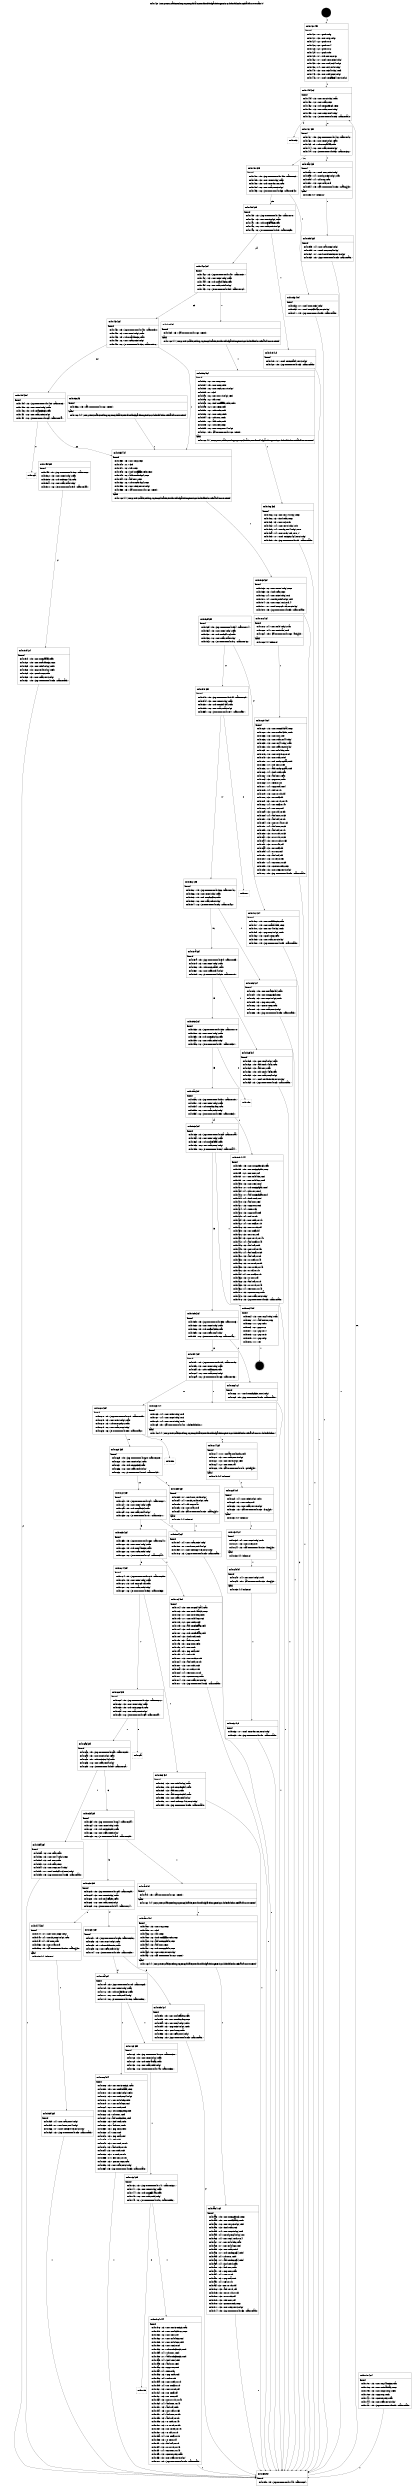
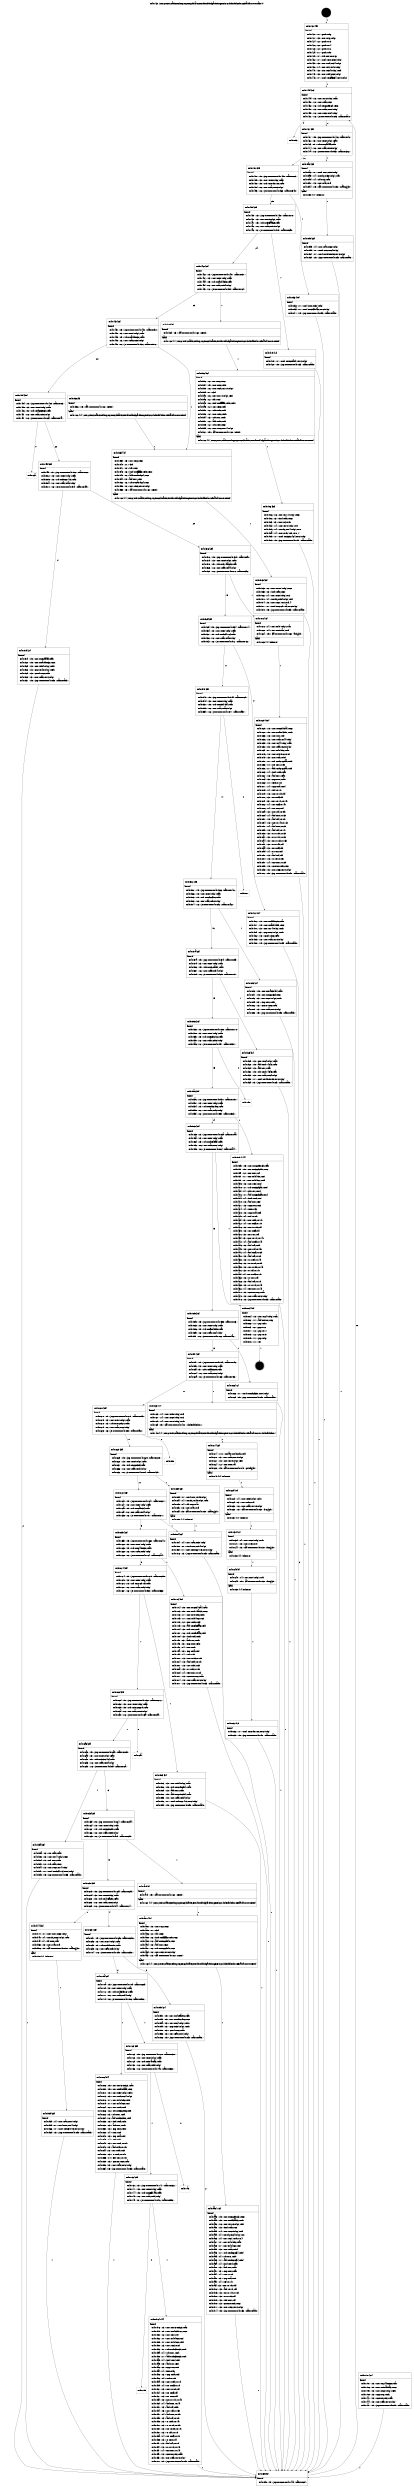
edge "0x4014e4 [25]" -> "0x40193b [40]": now "0x4014e4 [25]" -> "0x4014fd [25]"
node "0x401516 [25]": added
node "0x4017ac": added
